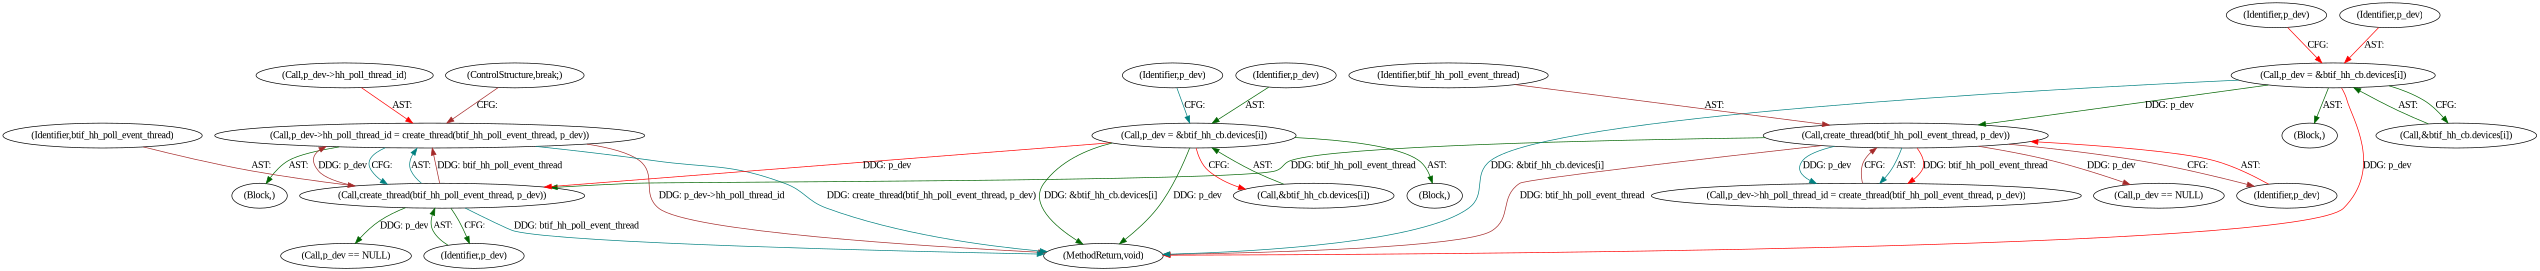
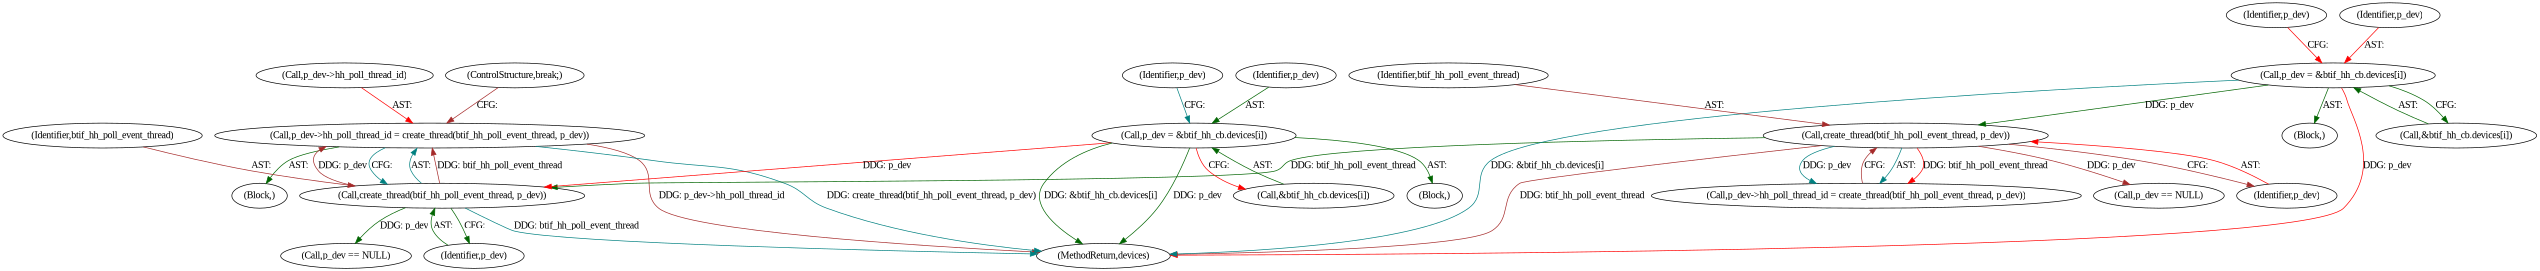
node "(MethodReturn,void)": label "(MethodReturn,void)" -> "(MethodReturn,devices)"
